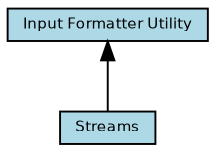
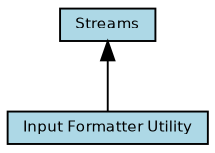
edge "Streams" -> "Input Formatter Utility": reversed
